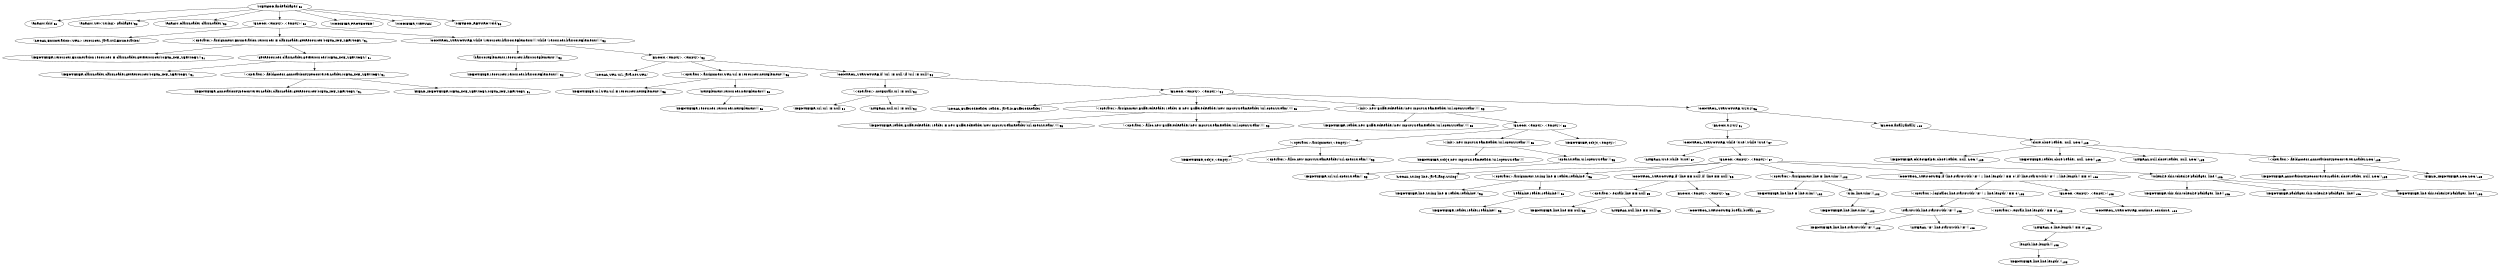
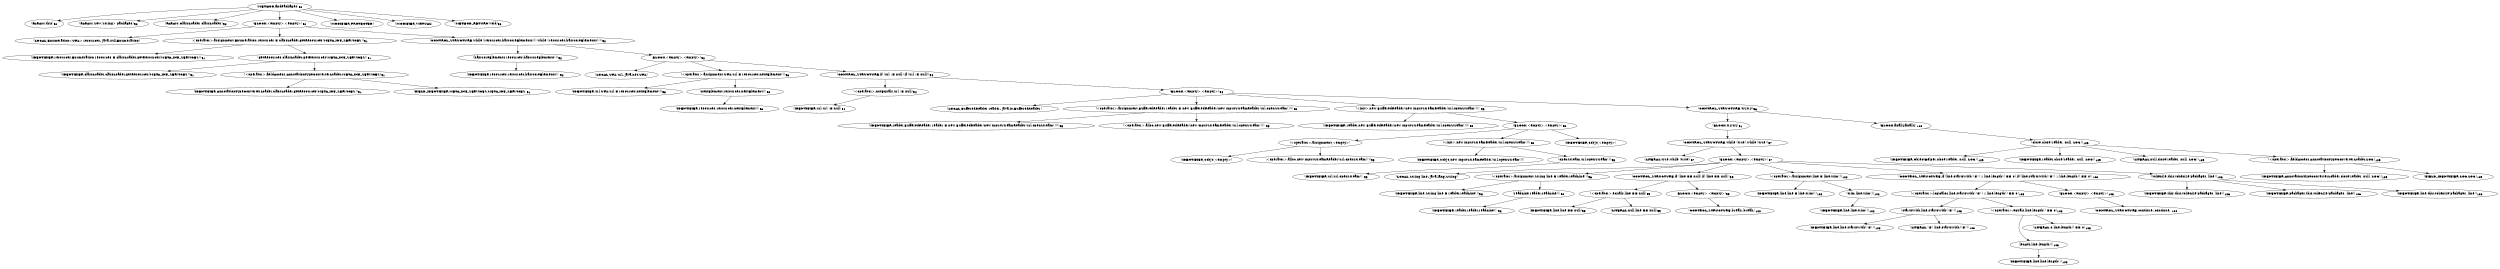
node "(LITERAL,null,url != null)": removed
edge "(LITERAL,0,line.length() == 0)" -> "(length,line.length())": now "(<operator>.equals,line.length() == 0)" -> "(length,line.length())"
